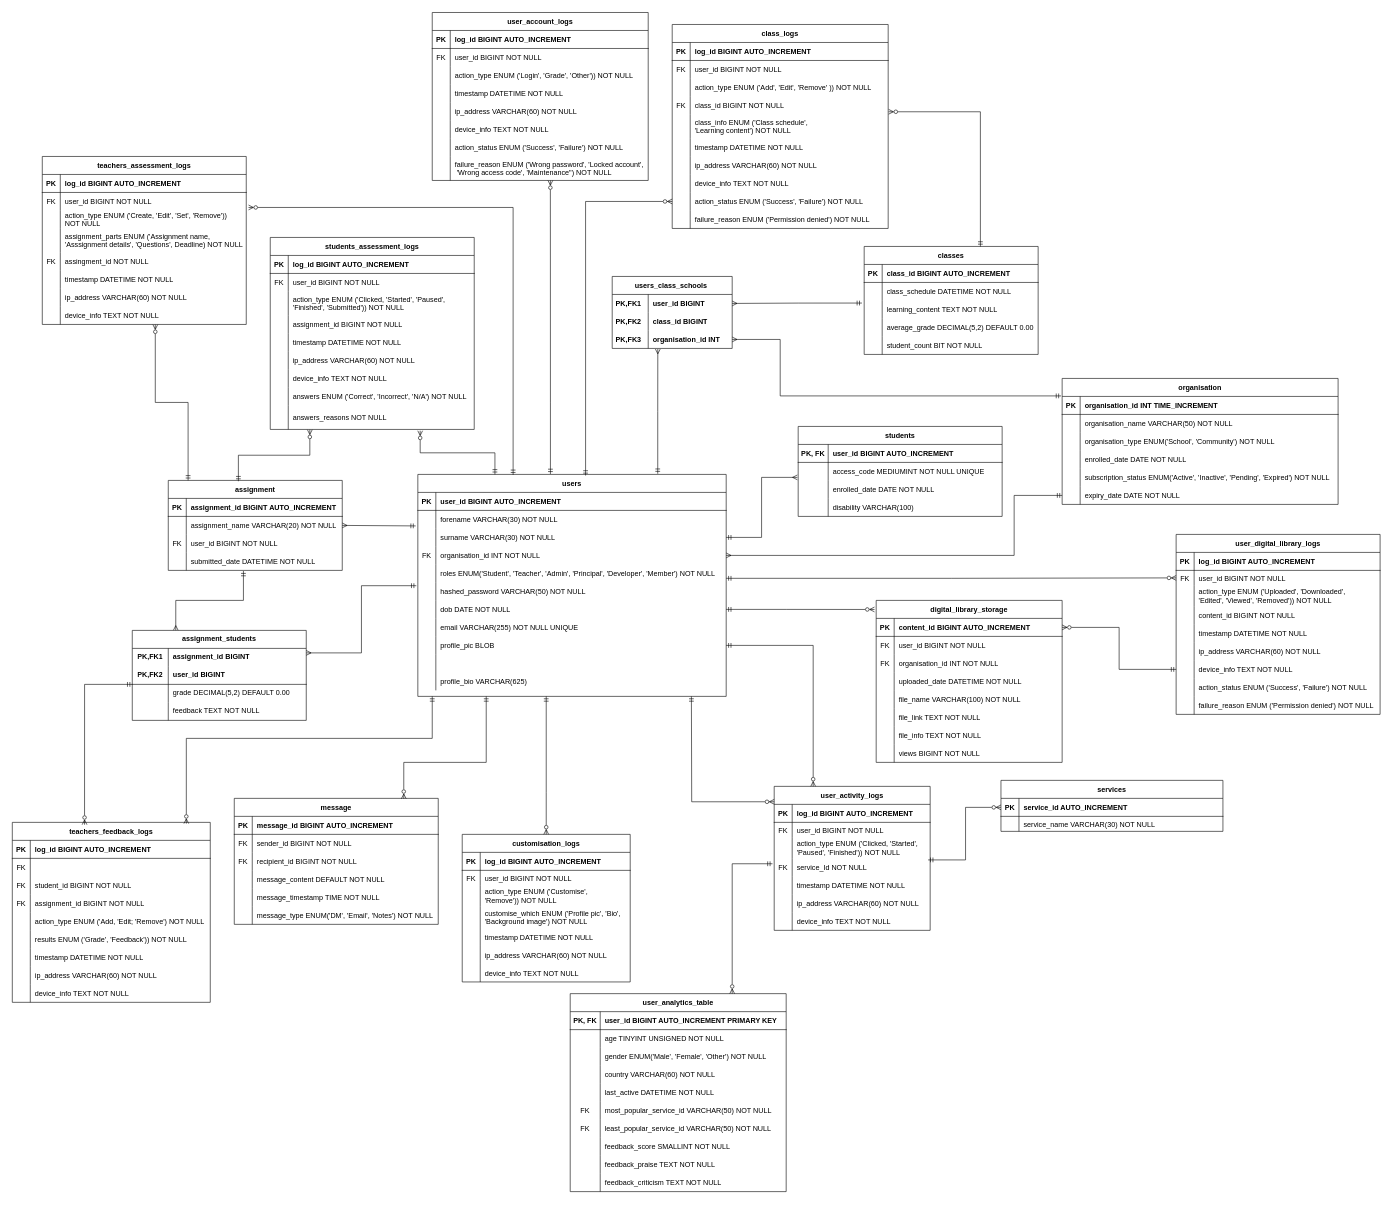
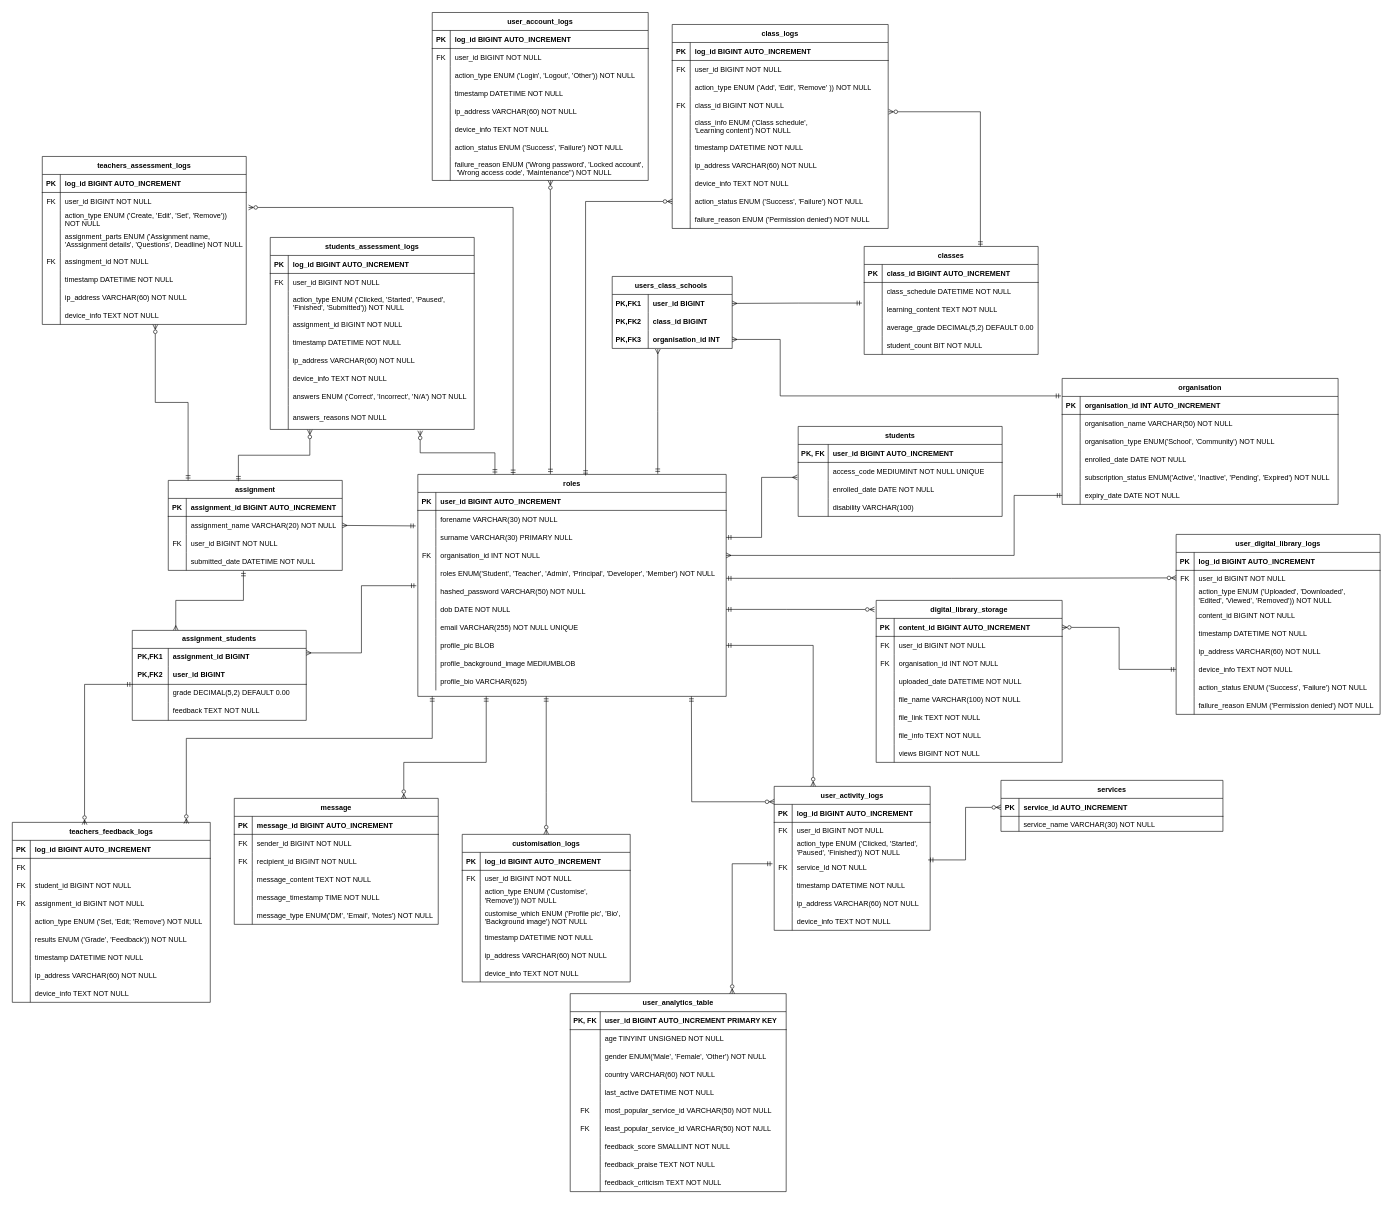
node "action_type ENUM ('Login', 'Grade', 'Other')) NOT NULL": label "action_type ENUM ('Login', 'Grade', 'Other')) NOT NULL" -> "action_type ENUM ('Login', 'Logout', 'Other')) NOT NULL"
node "organisation_id INT TIME_INCREMENT": label "organisation_id INT TIME_INCREMENT" -> "organisation_id INT AUTO_INCREMENT"
node "users": label "users" -> "roles"
node "surname VARCHAR(30) NOT NULL": label "surname VARCHAR(30) NOT NULL" -> "surname VARCHAR(30) PRIMARY NULL"
node "profile_background_image MEDIUMBLOB": added
node "message_content DEFAULT NOT NULL": label "message_content DEFAULT NOT NULL" -> "message_content TEXT NOT NULL"
node "action_type ENUM ('Add, 'Edit; 'Remove') NOT NULL": label "action_type ENUM ('Add, 'Edit; 'Remove') NOT NULL" -> "action_type ENUM ('Set, 'Edit; 'Remove') NOT NULL"
